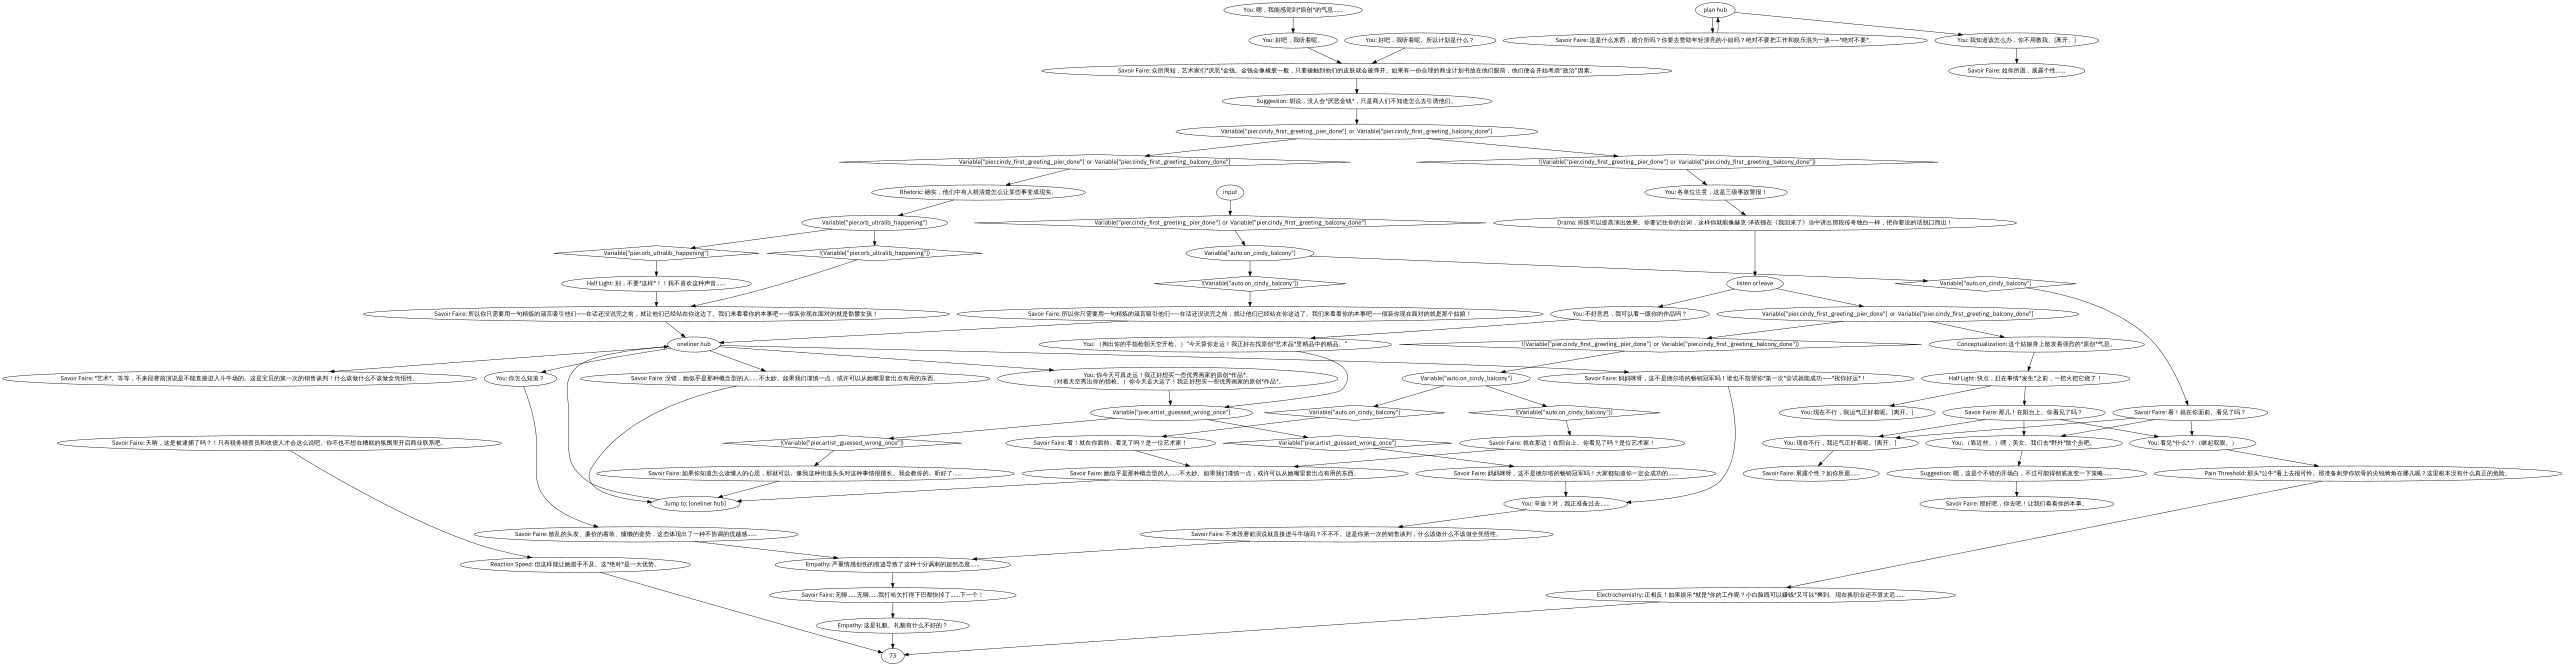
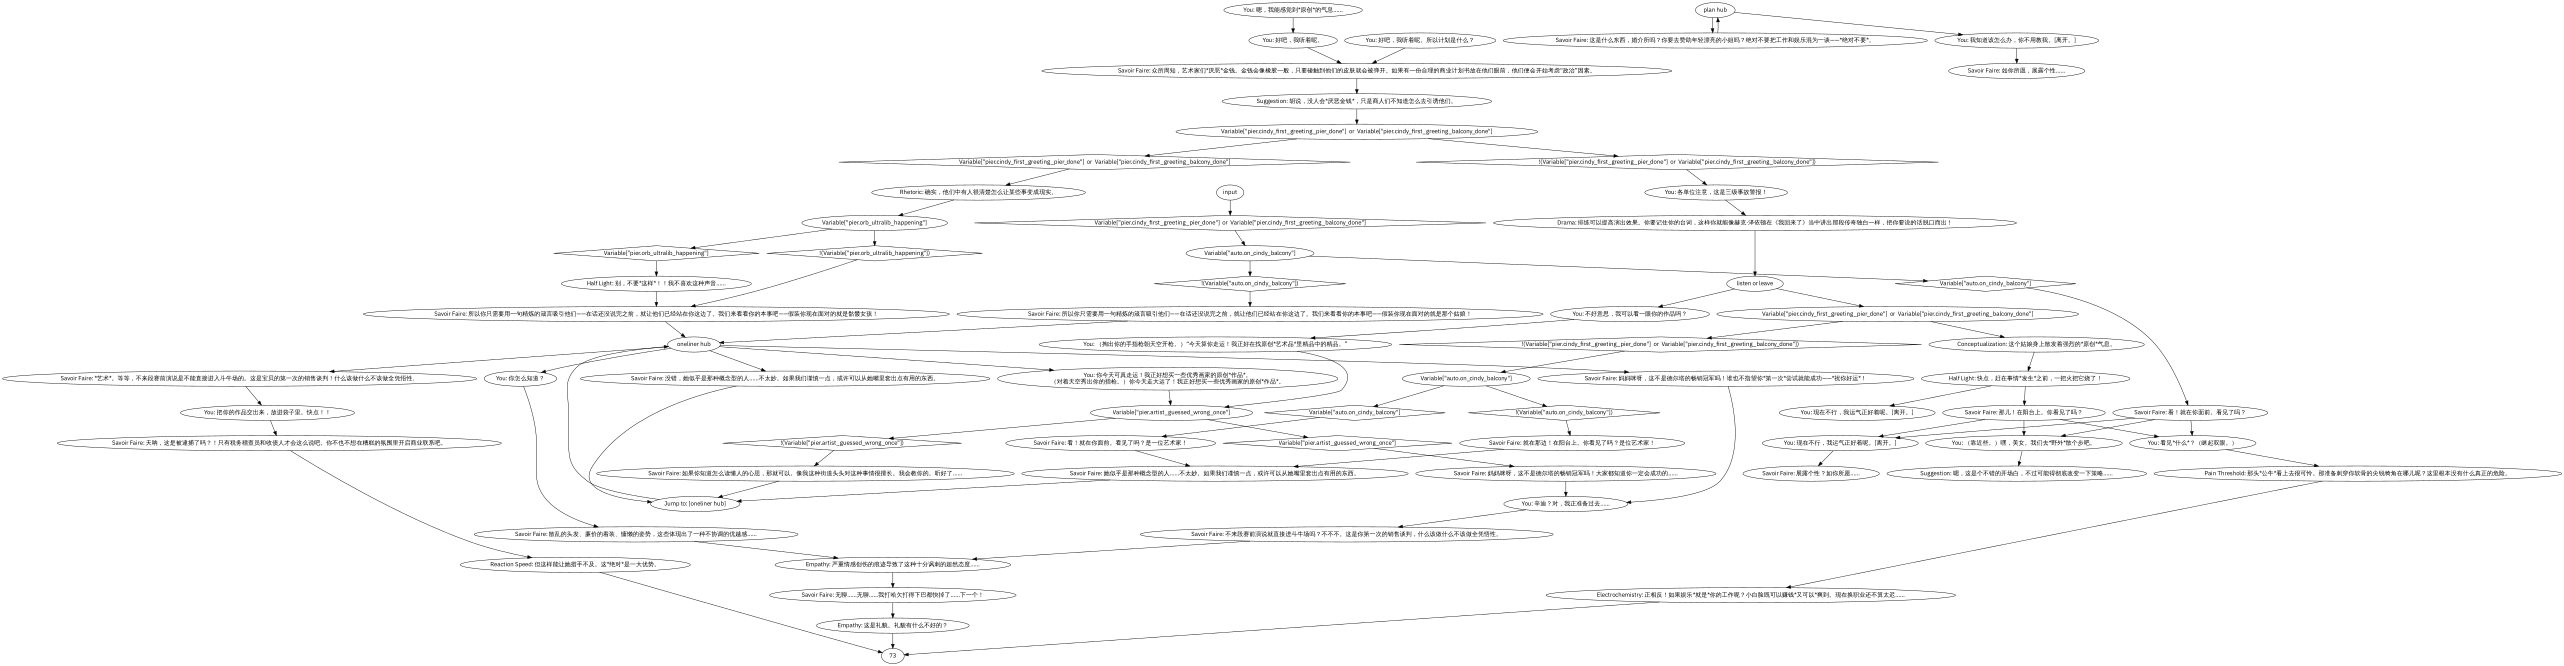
node "You: 把你的作品交出来，放进袋子里。快点！！": added
node "Savoir Faire: 那好吧，你去吧！让我们看看你的本事。": removed
